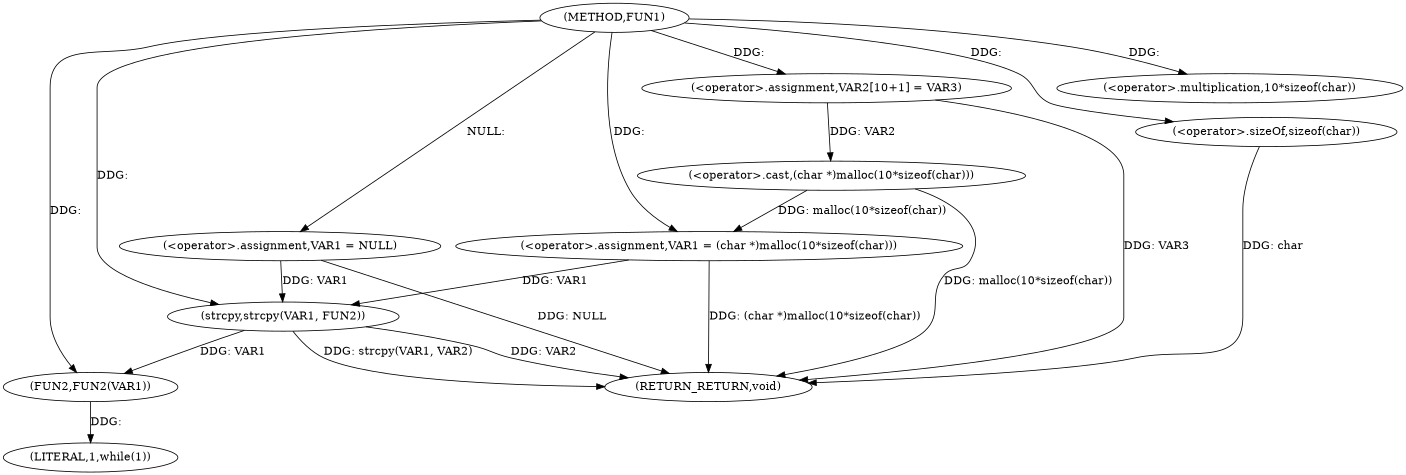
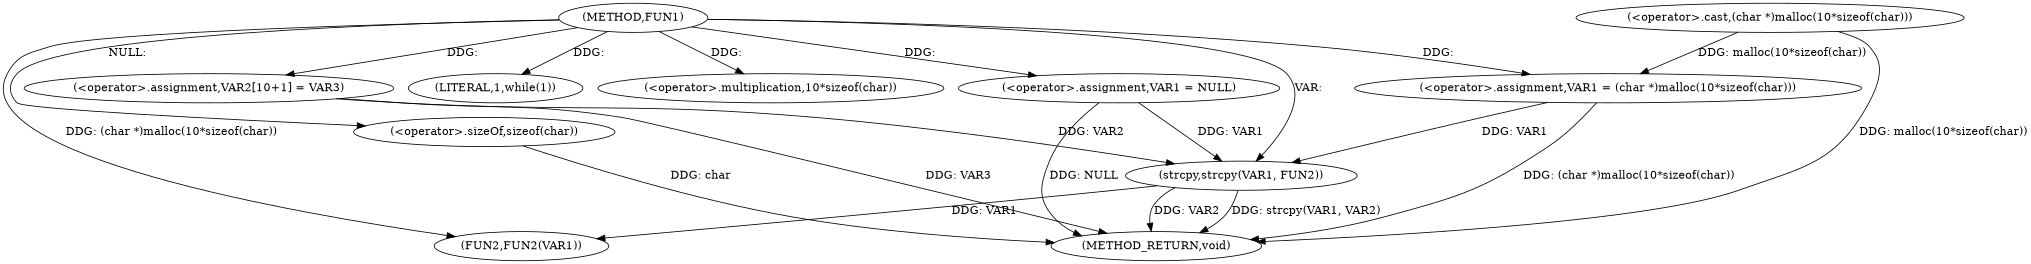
edge "(METHOD,FUN1)" -> "(<operator>.sizeOf,sizeof(char))": label "DDG: " -> "NULL: "
edge "(<operator>.assignment,VAR2[10+1] = VAR3)" -> "(<operator>.cast,(char *)malloc(10*sizeof(char)))": now "(<operator>.assignment,VAR2[10+1] = VAR3)" -> "(strcpy,strcpy(VAR1, FUN2))"
edge "(METHOD,FUN1)" -> "(<operator>.assignment,VAR1 = NULL)": label "NULL: " -> "DDG: "
edge "(METHOD,FUN1)" -> "(strcpy,strcpy(VAR1, FUN2))": label "DDG: " -> "VAR: "
edge "(METHOD,FUN1)" -> "(FUN2,FUN2(VAR1))": label "DDG: " -> "DDG: (char *)malloc(10*sizeof(char))"
node "(RETURN_RETURN,void)": label "(RETURN_RETURN,void)" -> "(METHOD_RETURN,void)"
edge "(FUN2,FUN2(VAR1))" -> "(LITERAL,1,while(1))": now "(METHOD,FUN1)" -> "(LITERAL,1,while(1))"
